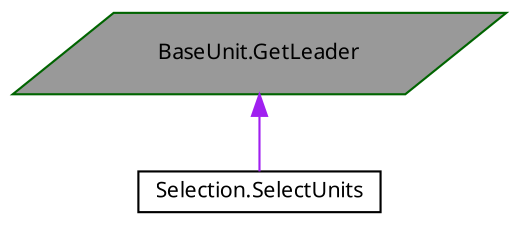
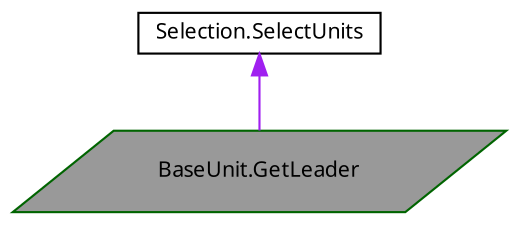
edge "Selection.SelectUnits" -> "BaseUnit.GetLeader": reversed
